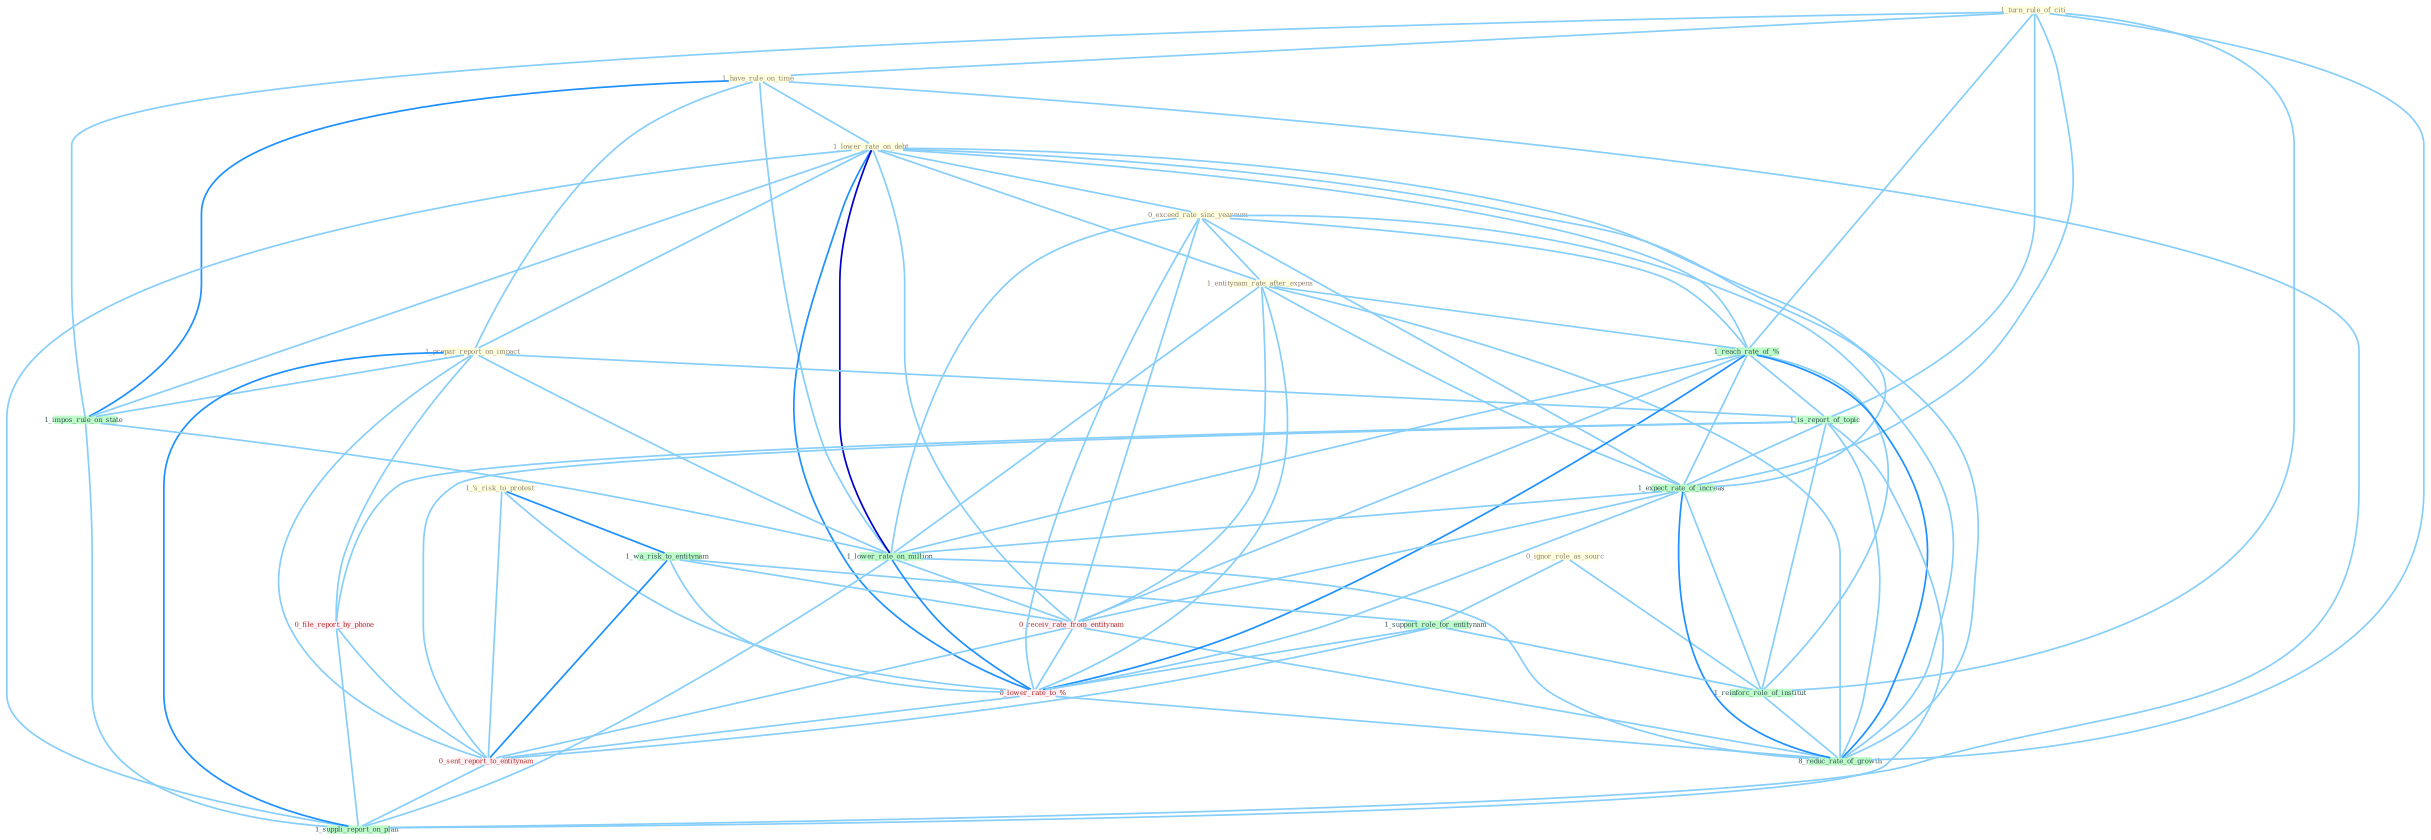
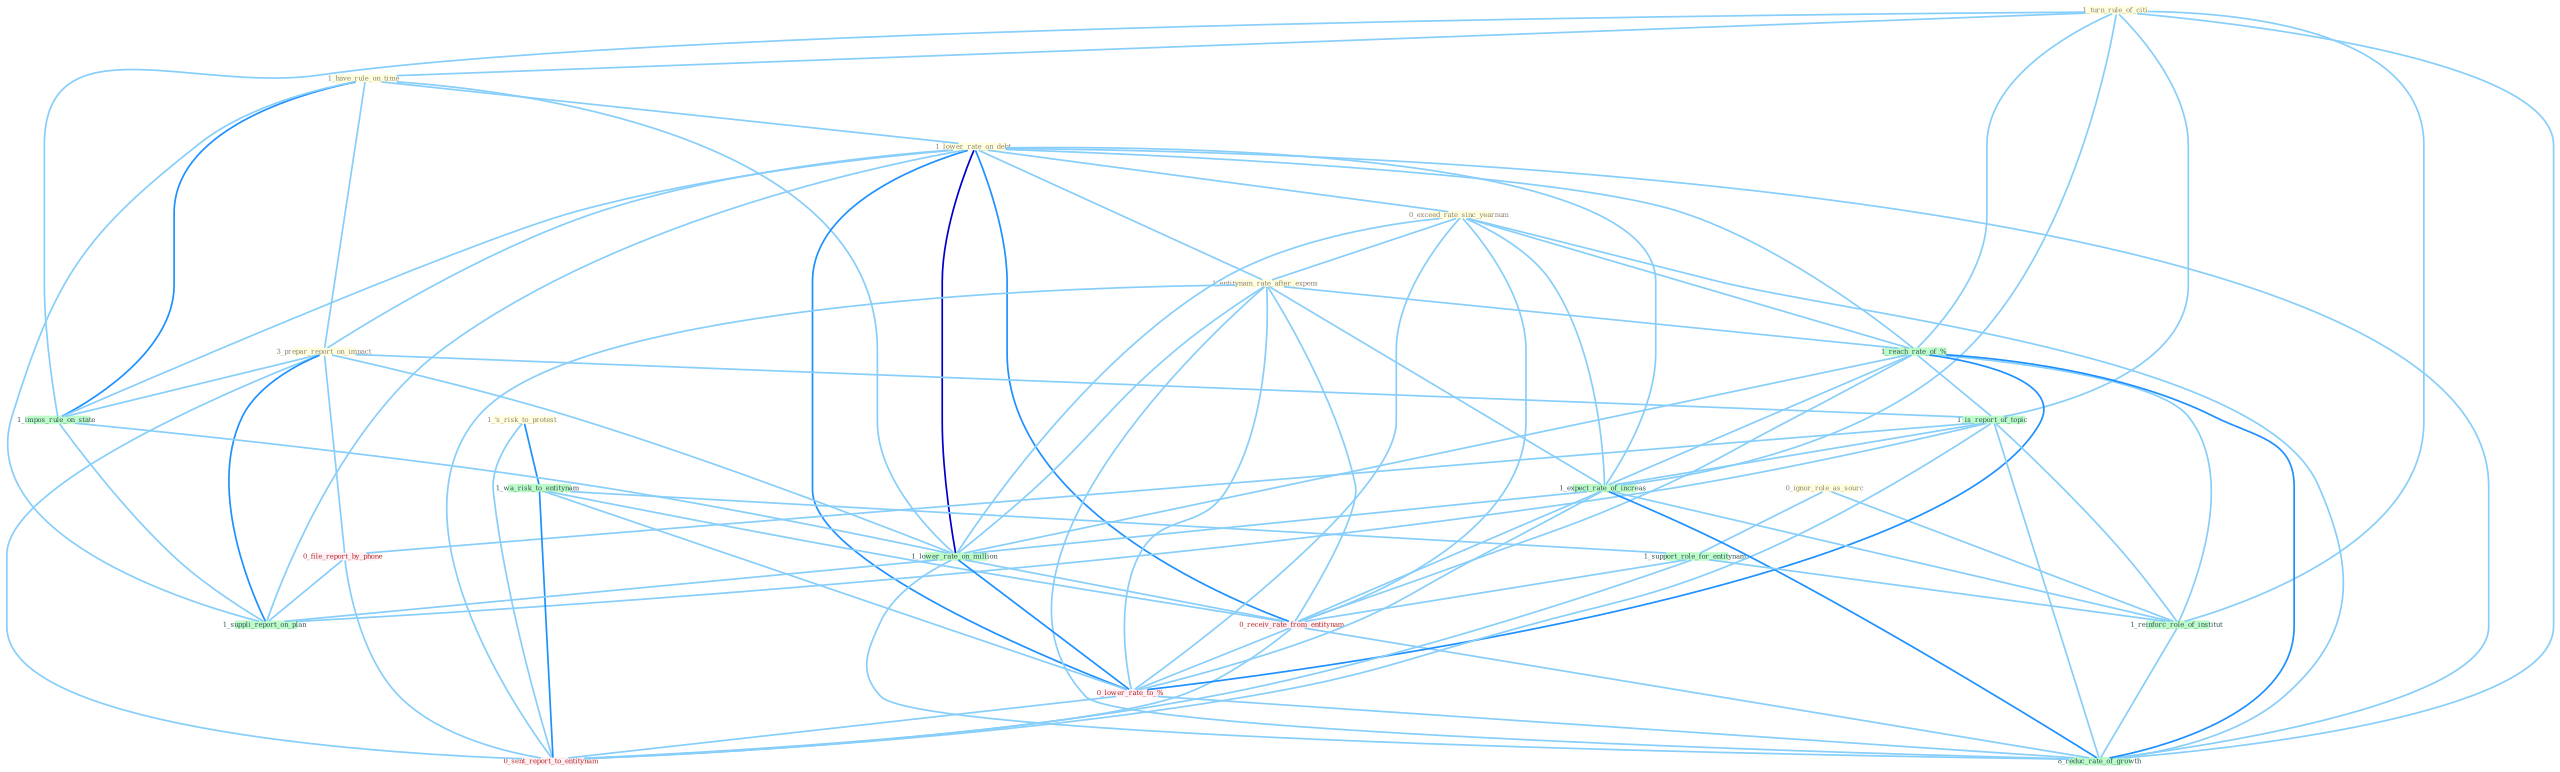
node "1_prepar_report_on_impact": label "1_prepar_report_on_impact" -> "3_prepar_report_on_impact"
edge "1_lower_rate_on_debt" -- "0_receiv_rate_from_entitynam": color #87cefa -> #1e90ff
edge "1_'s_risk_to_protest" -- "0_lower_rate_to_%": removed
edge "1_support_role_for_entitynam" -- "0_lower_rate_to_%": now "1_support_role_for_entitynam" -- "0_receiv_rate_from_entitynam"
edge "0_sent_report_to_entitynam" -- "1_suppli_report_on_plan": now "0_sent_report_to_entitynam" -- "1_entitynam_rate_after_expens"
